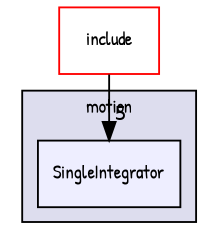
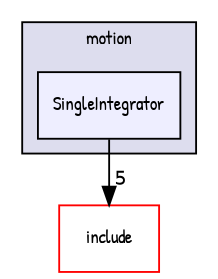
edge "include" -> "SingleIntegrator": reversed
